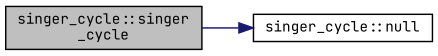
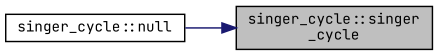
edge "singer_cycle::singer _cycle" -> "singer_cycle::null": reversed
